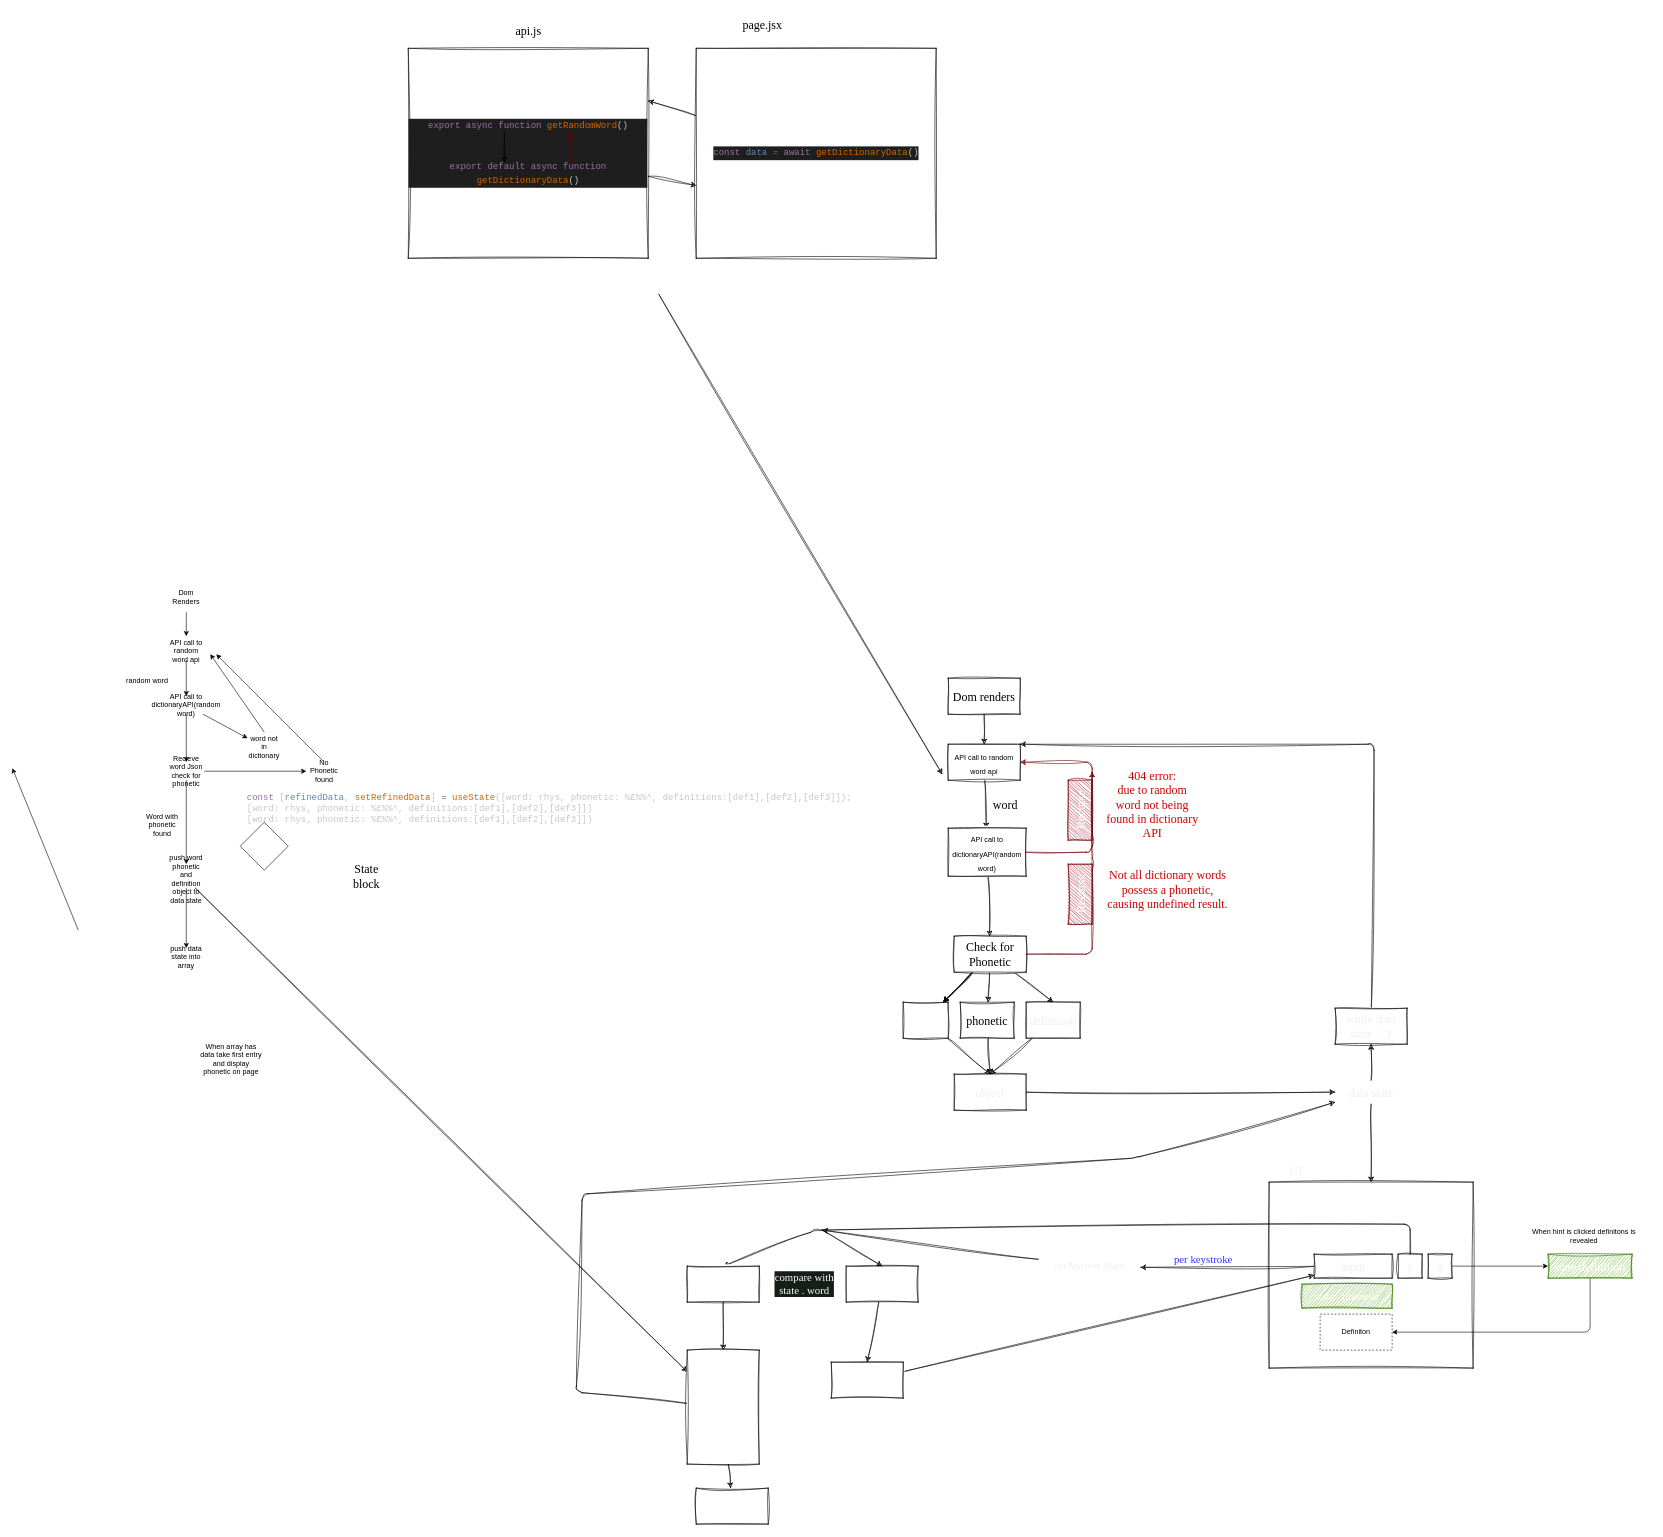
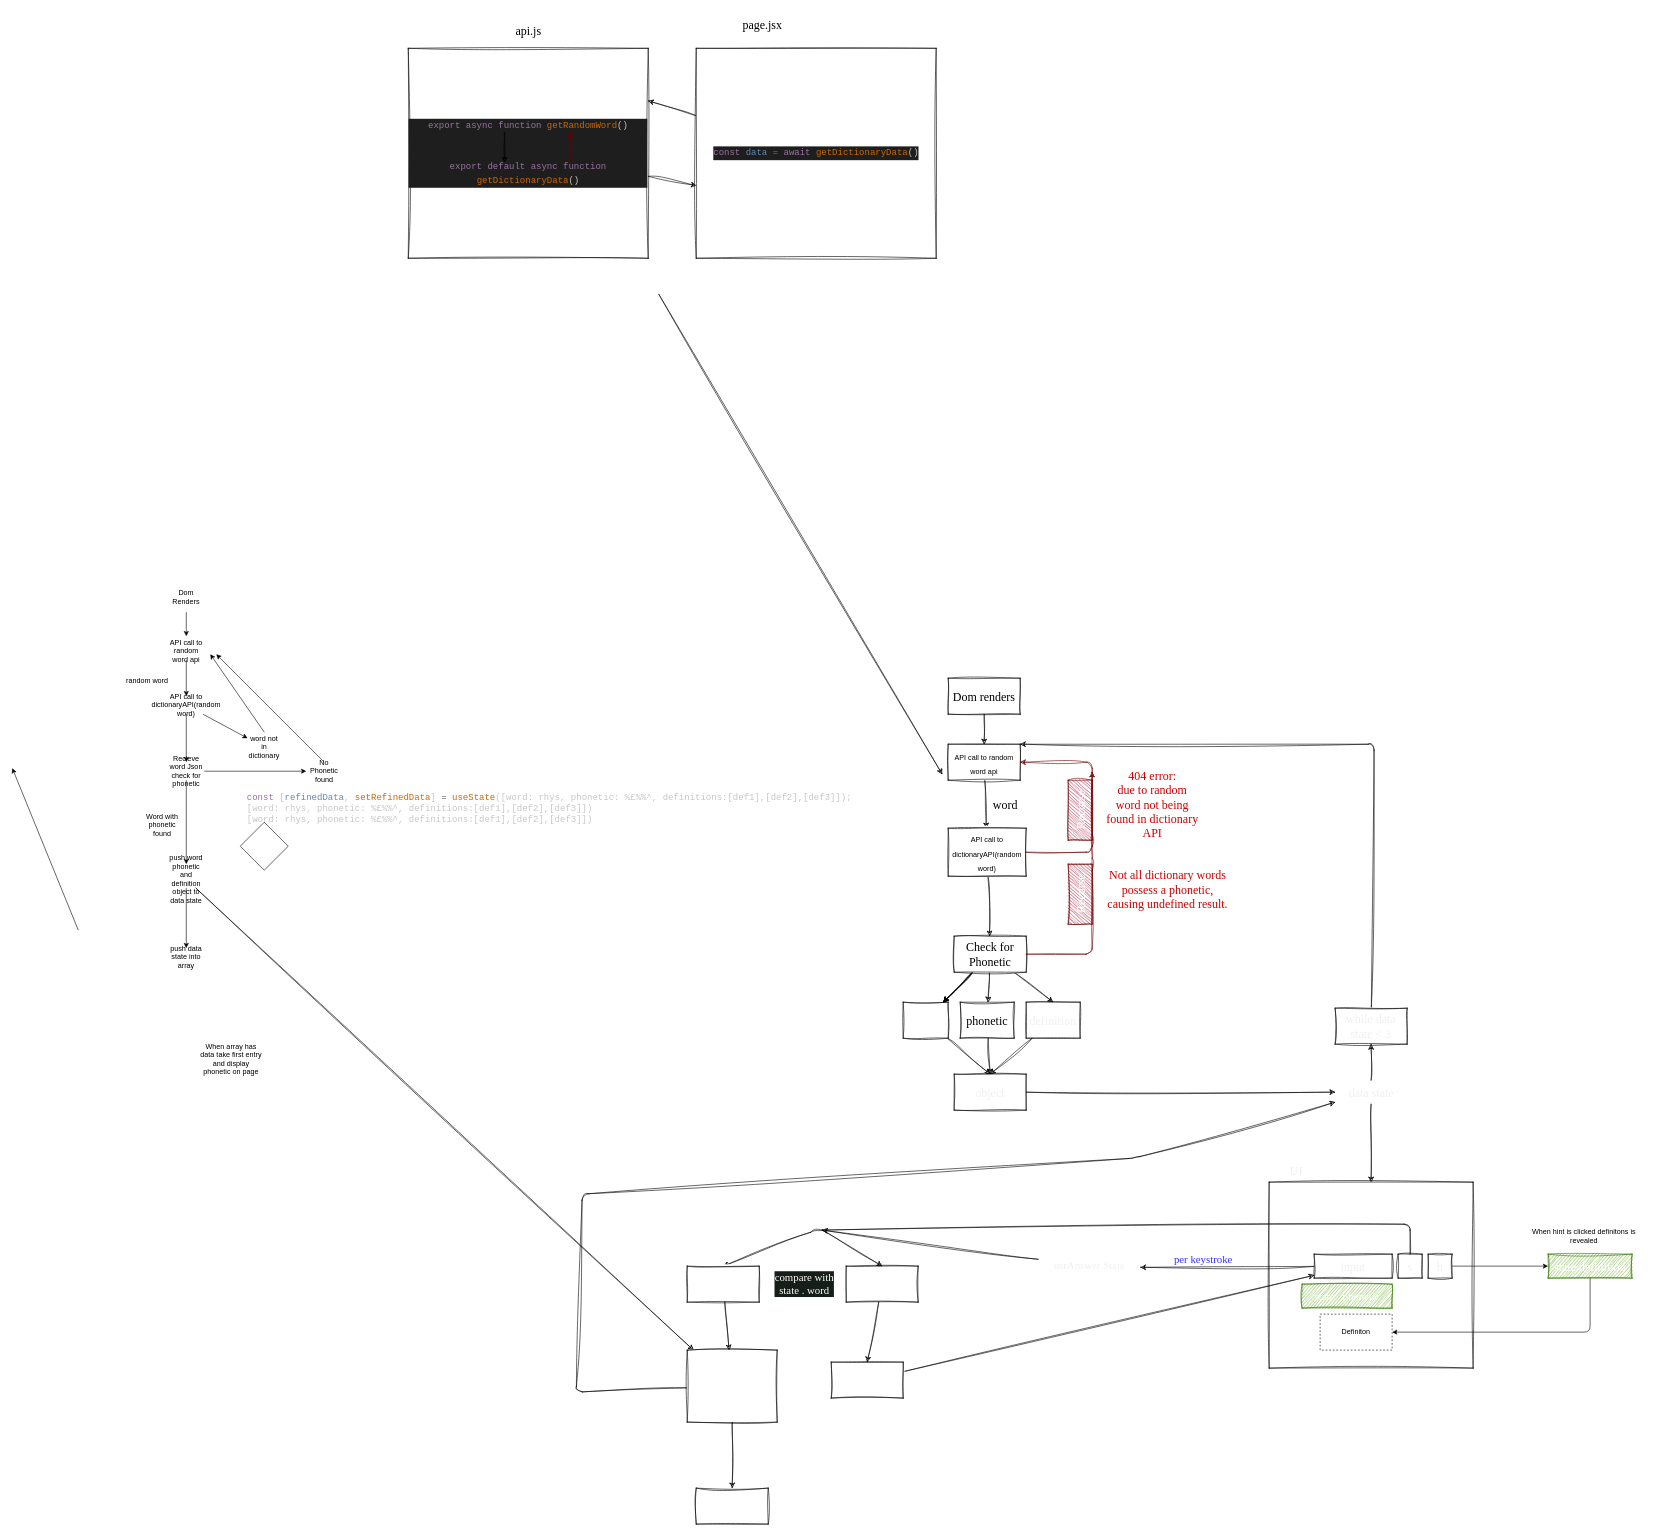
node "State block": removed
node "Delete current Word, phonetic and definition from data state": size 72x114 -> 90x72
